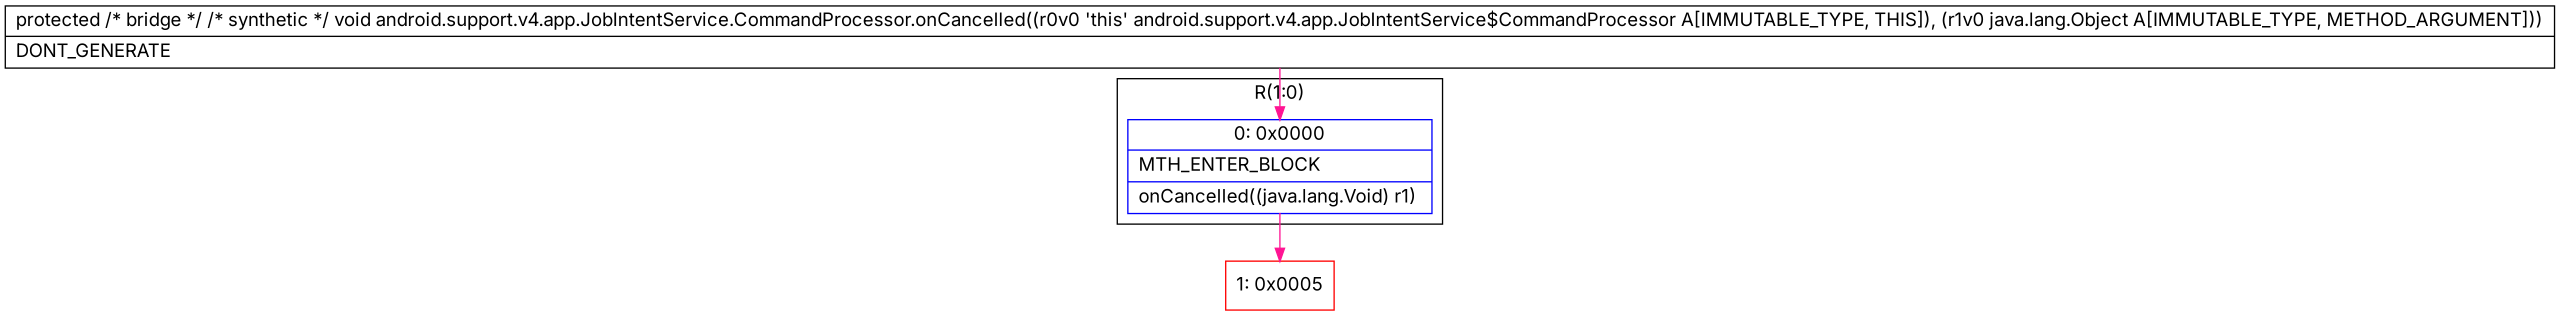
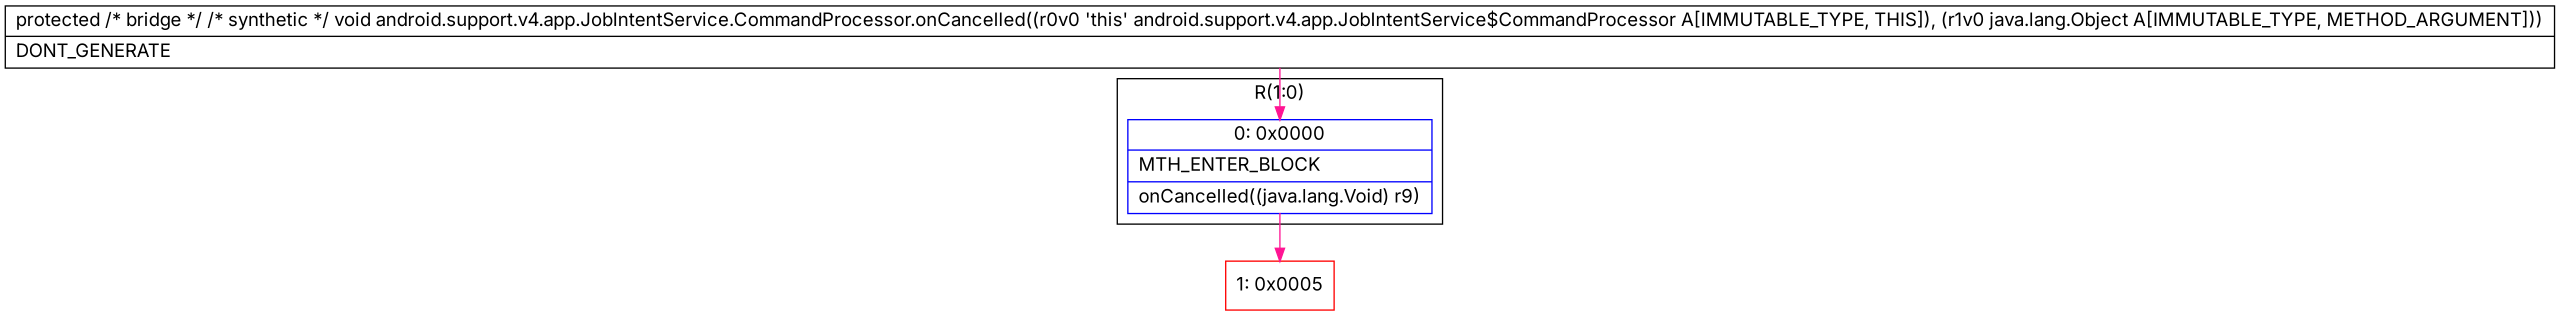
node "0: 0x0000": text "onCancelled((java.lang.Void) r1)" -> "onCancelled((java.lang.Void) r9)"
